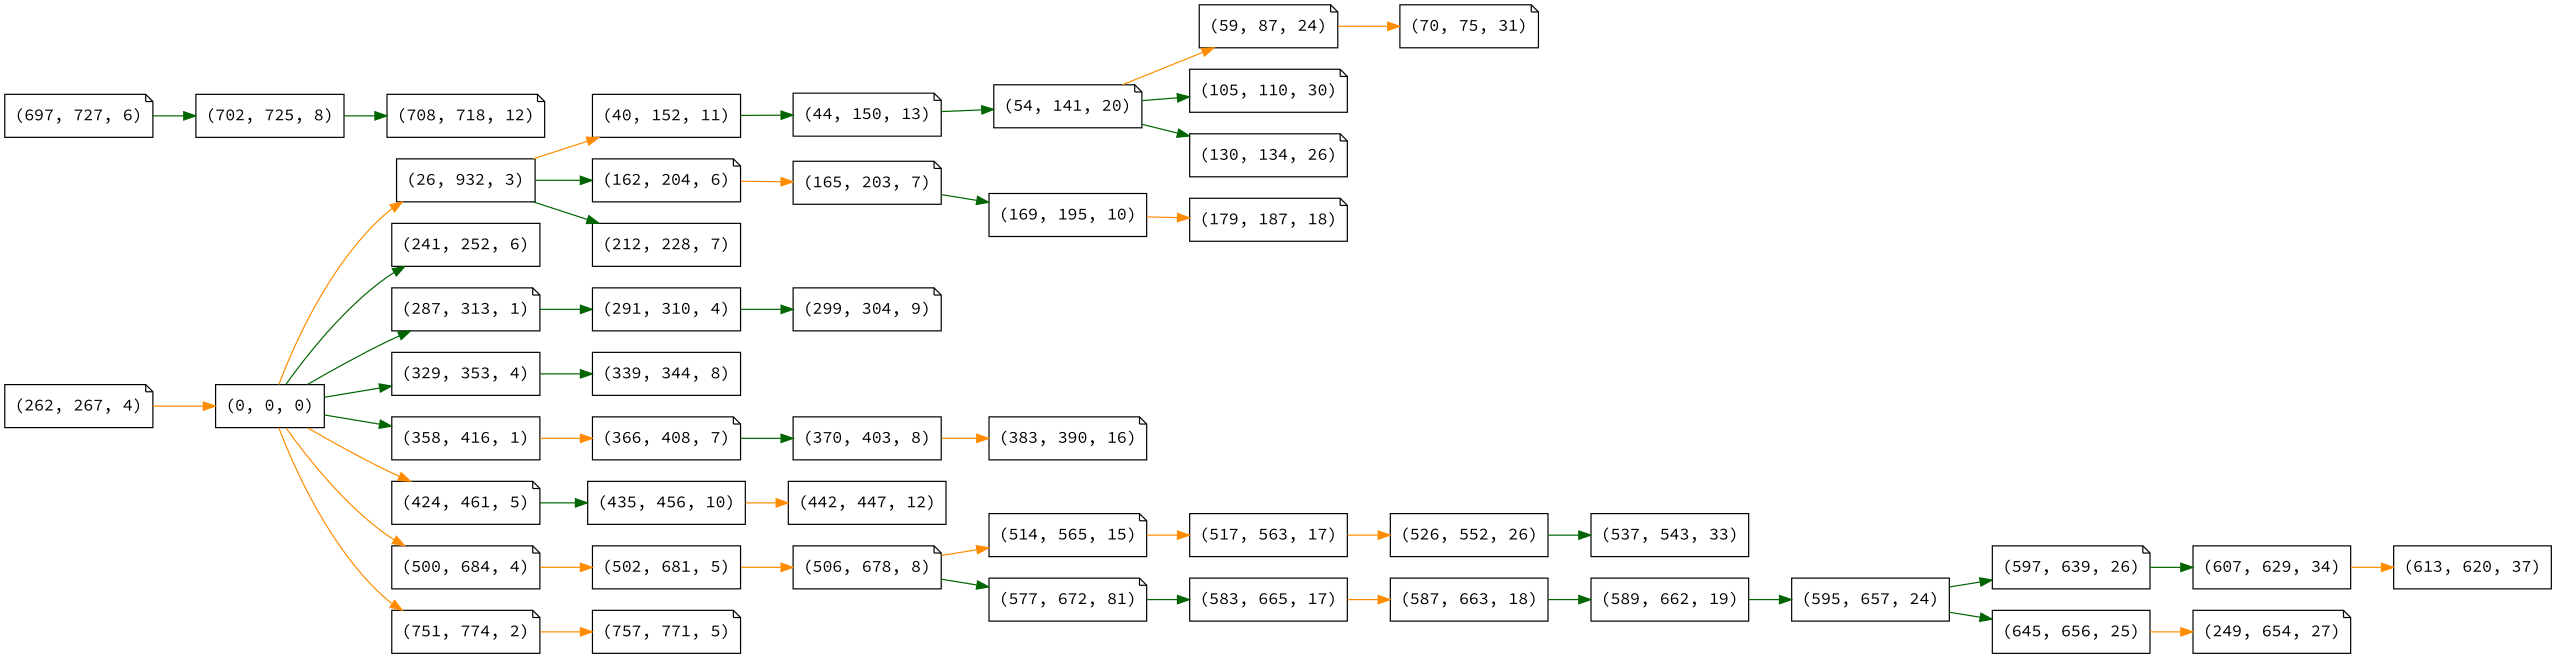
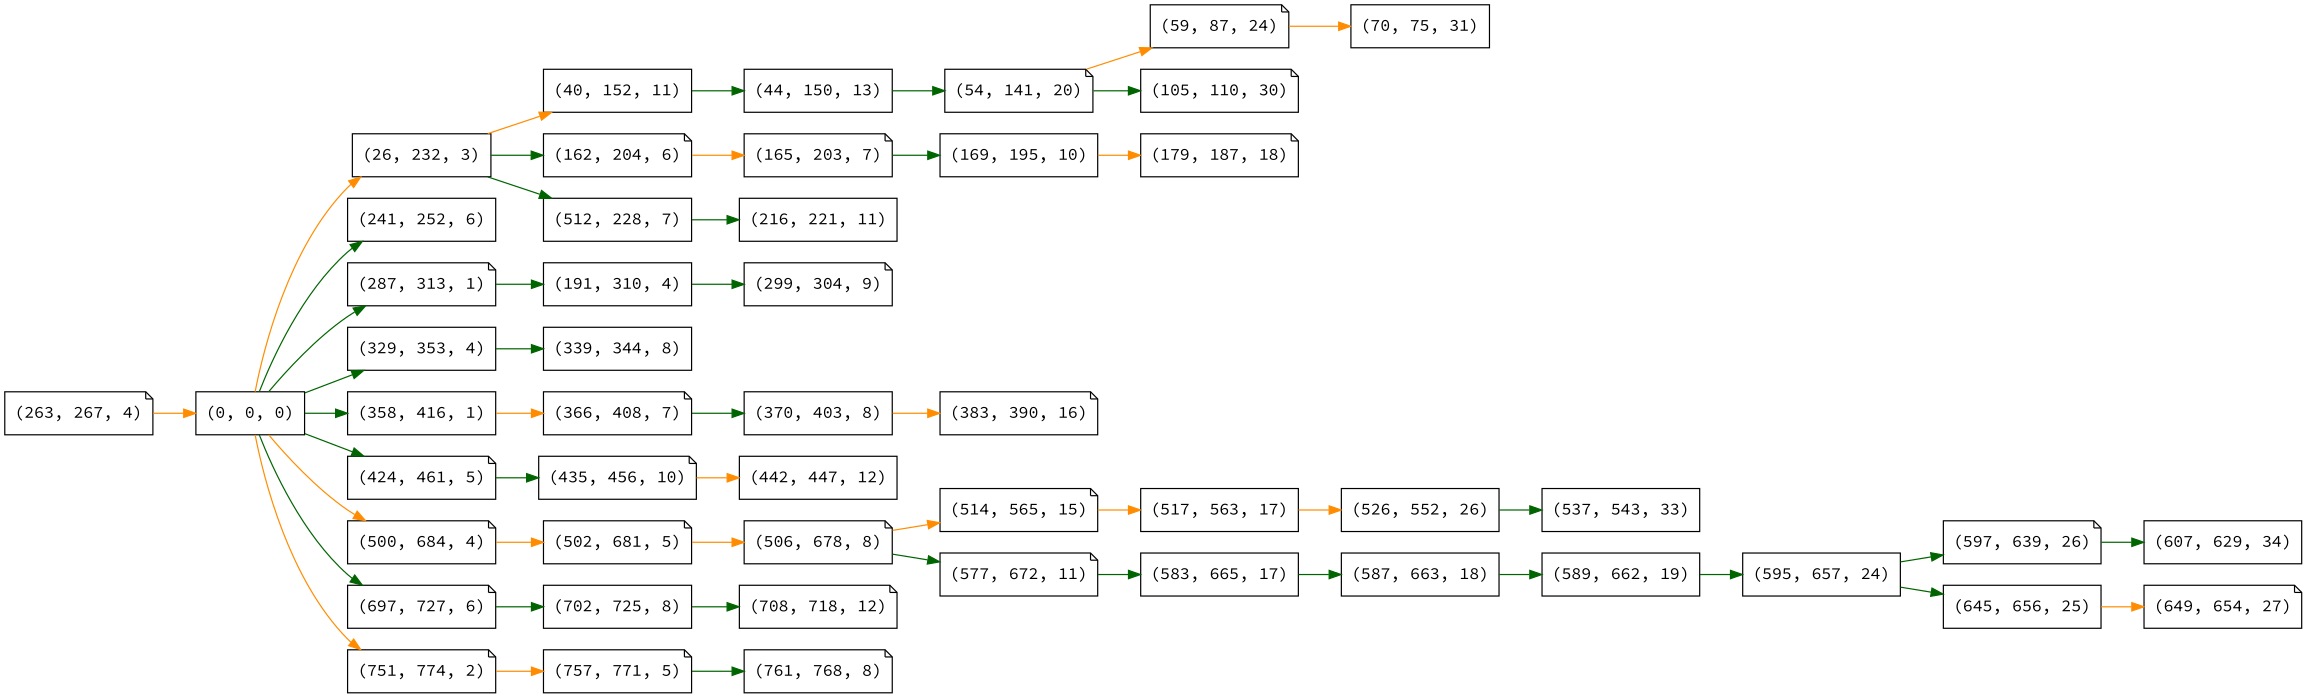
node "(70, 75, 31)": shape note -> box
node "(44, 150, 13)": shape note -> box
node "(130, 134, 26)": removed
node "(26, 932, 3)": label "(26, 932, 3)" -> "(26, 232, 3)"
node "(216, 221, 11)": added
node "(212, 228, 7)": label "(212, 228, 7)" -> "(512, 228, 7)"
node "(291, 310, 4)": label "(291, 310, 4)" -> "(191, 310, 4)"
node "(262, 267, 4)": label "(262, 267, 4)" -> "(263, 267, 4)"
edge "(0, 0, 0)" -> "(424, 461, 5)": color darkorange -> darkgreen
node "(435, 456, 10)": shape box -> note
edge "(0, 0, 0)" -> "(697, 727, 6)": added
node "(502, 681, 5)": shape box -> note
node "(613, 620, 37)": removed
node "(577, 672, 81)": label "(577, 672, 81)" -> "(577, 672, 11)"
edge "(583, 665, 17)" -> "(587, 663, 18)": color darkorange -> darkgreen
node "(249, 654, 27)": label "(249, 654, 27)" -> "(649, 654, 27)"
node "(761, 768, 8)": added
